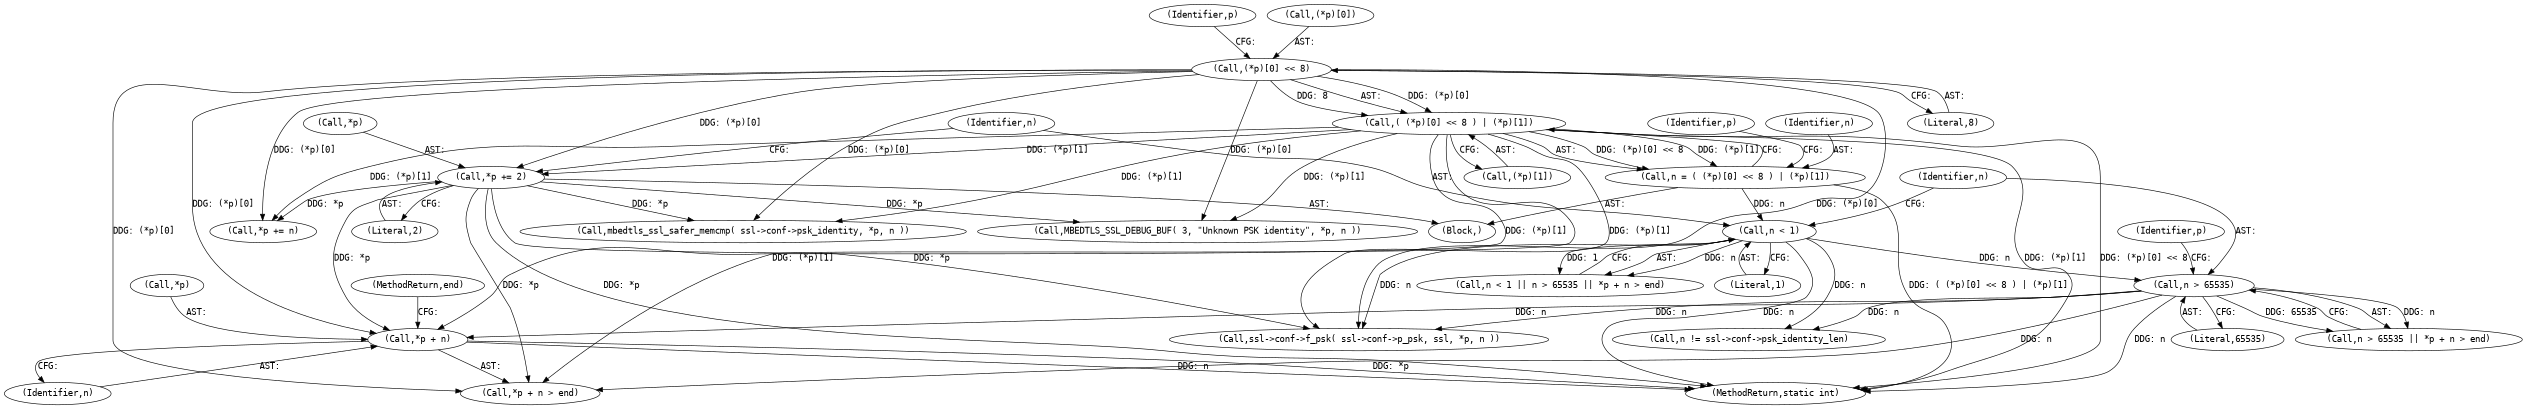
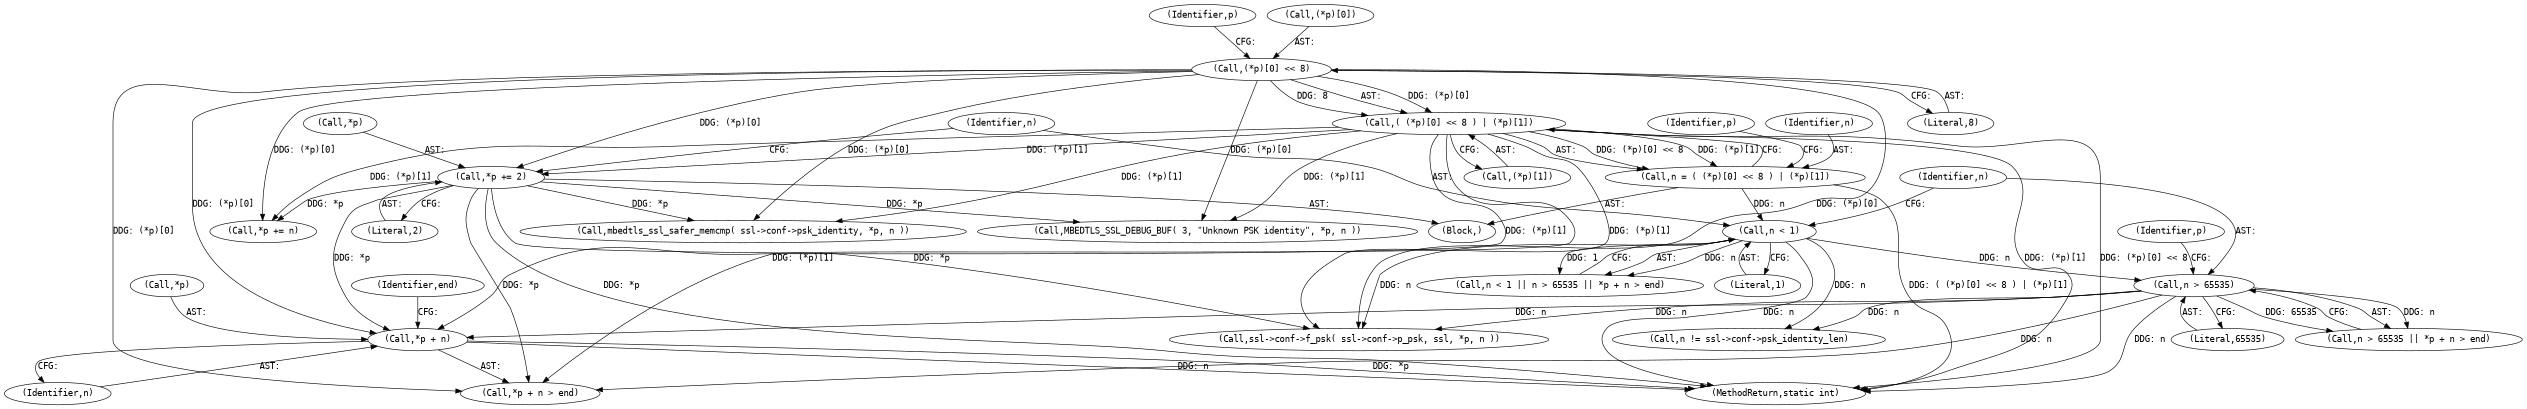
node "(MethodReturn,end)": label "(MethodReturn,end)" -> "(Identifier,end)"
